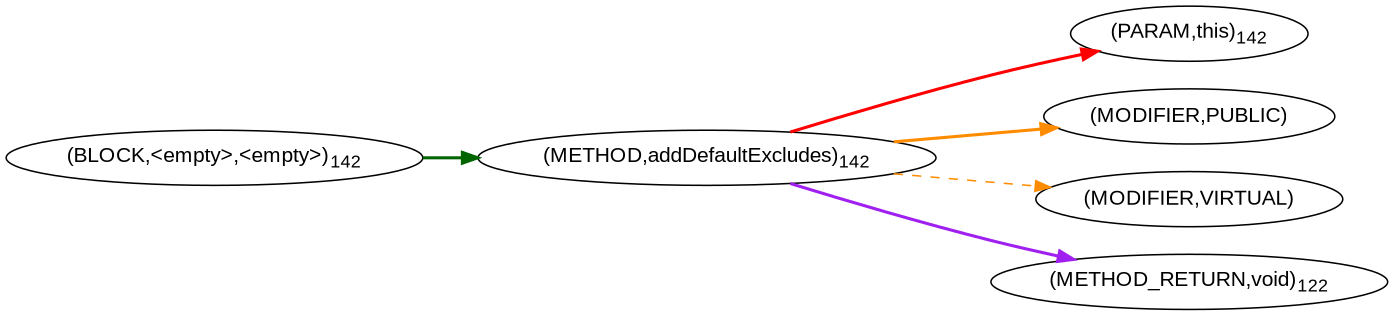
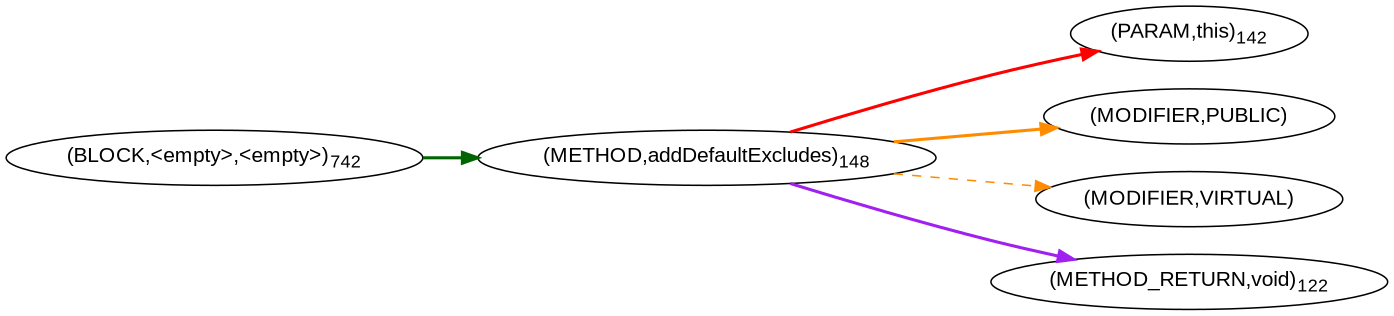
node "(BLOCK,<empty>,<empty>)": text "142" -> "742"
node "(METHOD,addDefaultExcludes)": text "142" -> "148"
